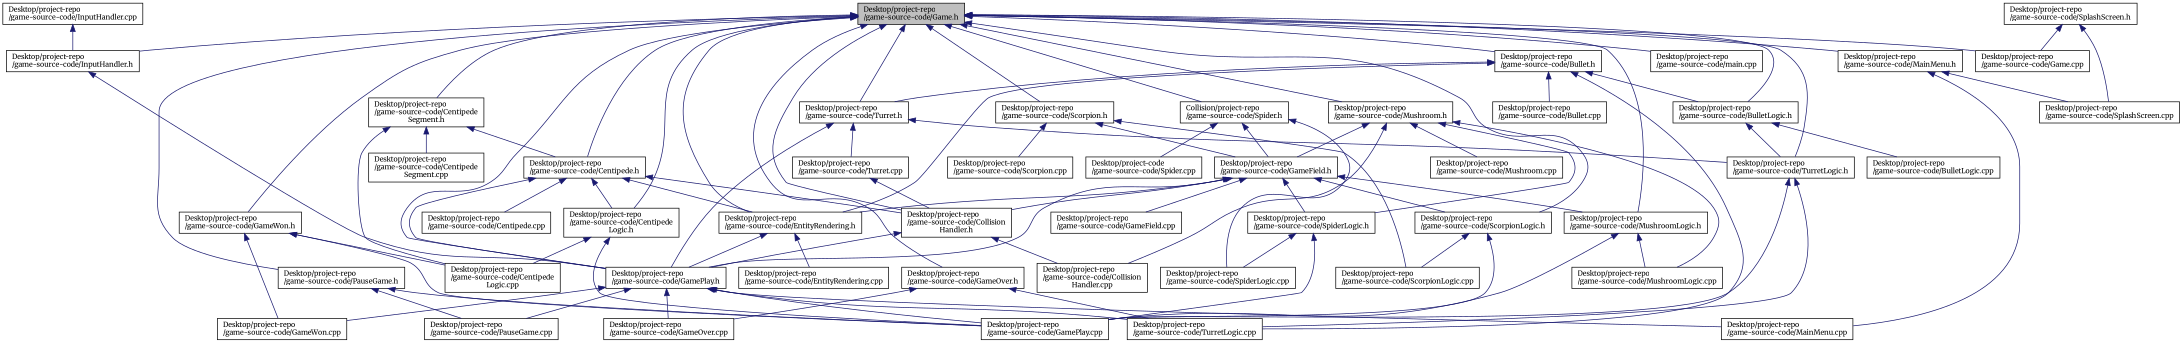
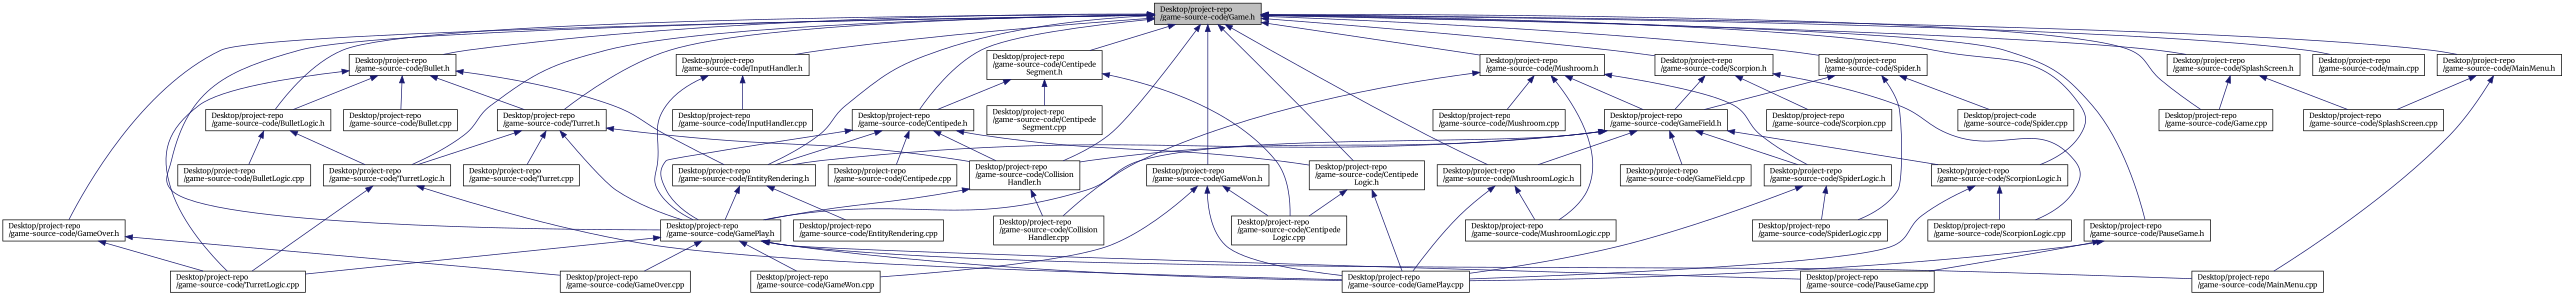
edge "Desktop/project-repo /game-source-code/SplashScreen.h" -> "Desktop/project-repo /game-source-code/Game.h": added
edge "Desktop/project-repo /game-source-code/InputHandler.h" -> "Desktop/project-repo /game-source-code/InputHandler.cpp": reversed
node "Collision/project-repo /game-source-code/Spider.h": label "Collision/project-repo /game-source-code/Spider.h" -> "Desktop/project-repo /game-source-code/Spider.h"
edge "Desktop/project-repo /game-source-code/Collision Handler.h" -> "Desktop/project-repo /game-source-code/Turret.cpp": now "Desktop/project-repo /game-source-code/Collision Handler.h" -> "Desktop/project-repo /game-source-code/Turret.h"
